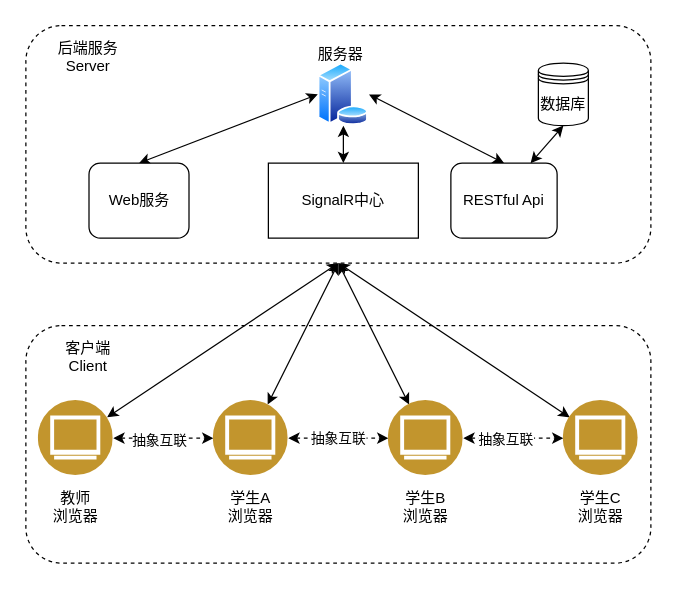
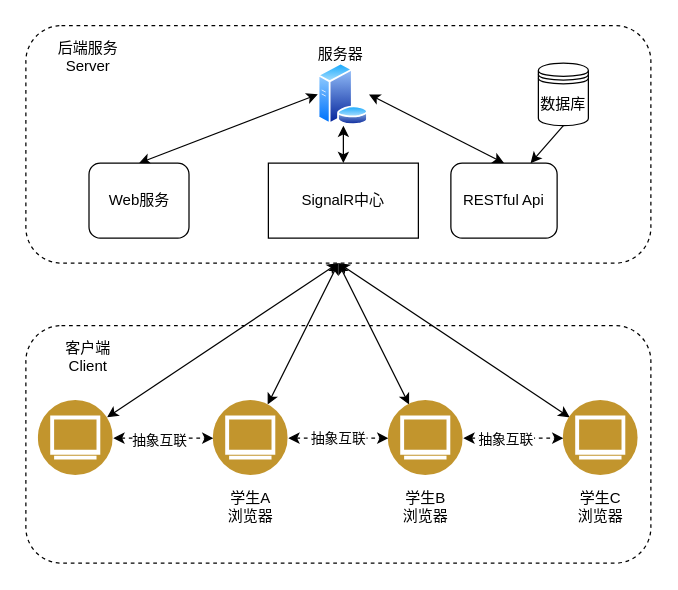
edge "数据库" -- "RESTful Api": arrowhead classic -> none
node "教师 浏览器": removed
